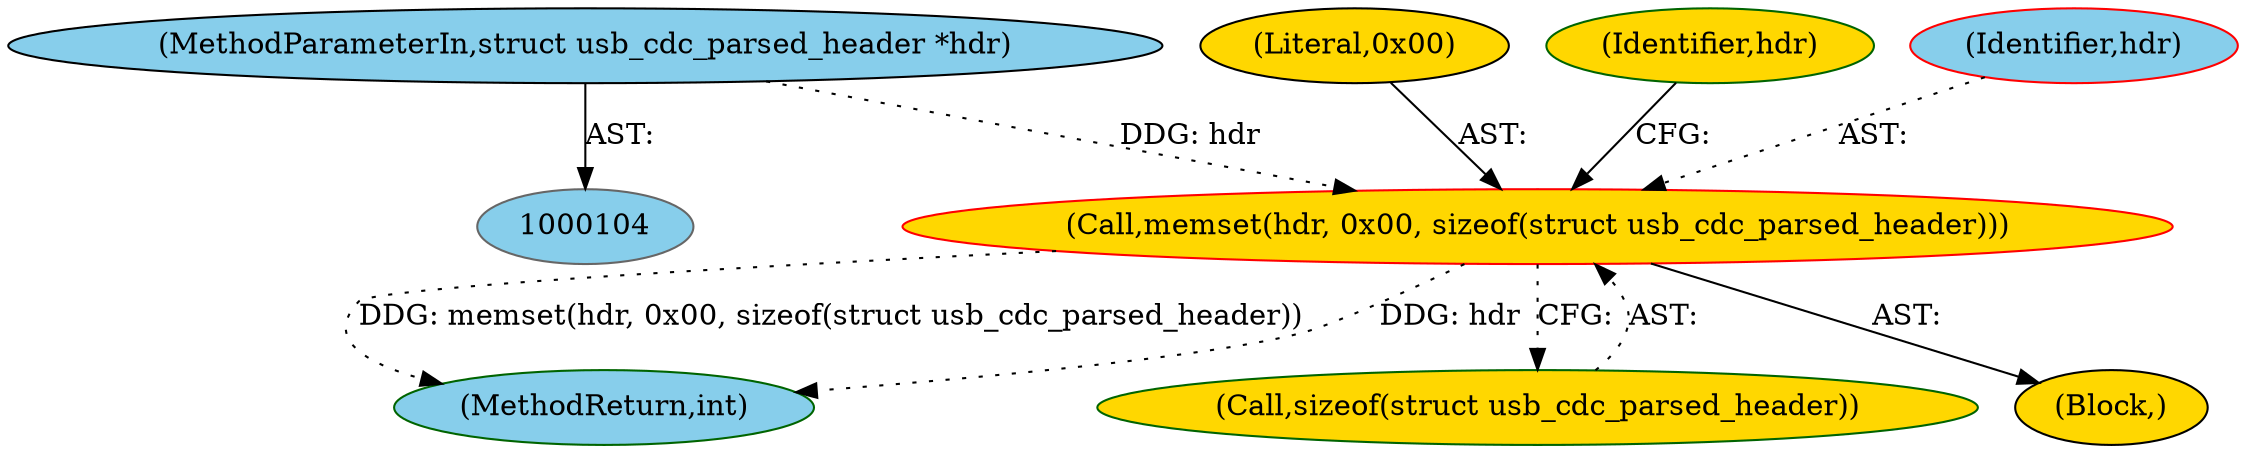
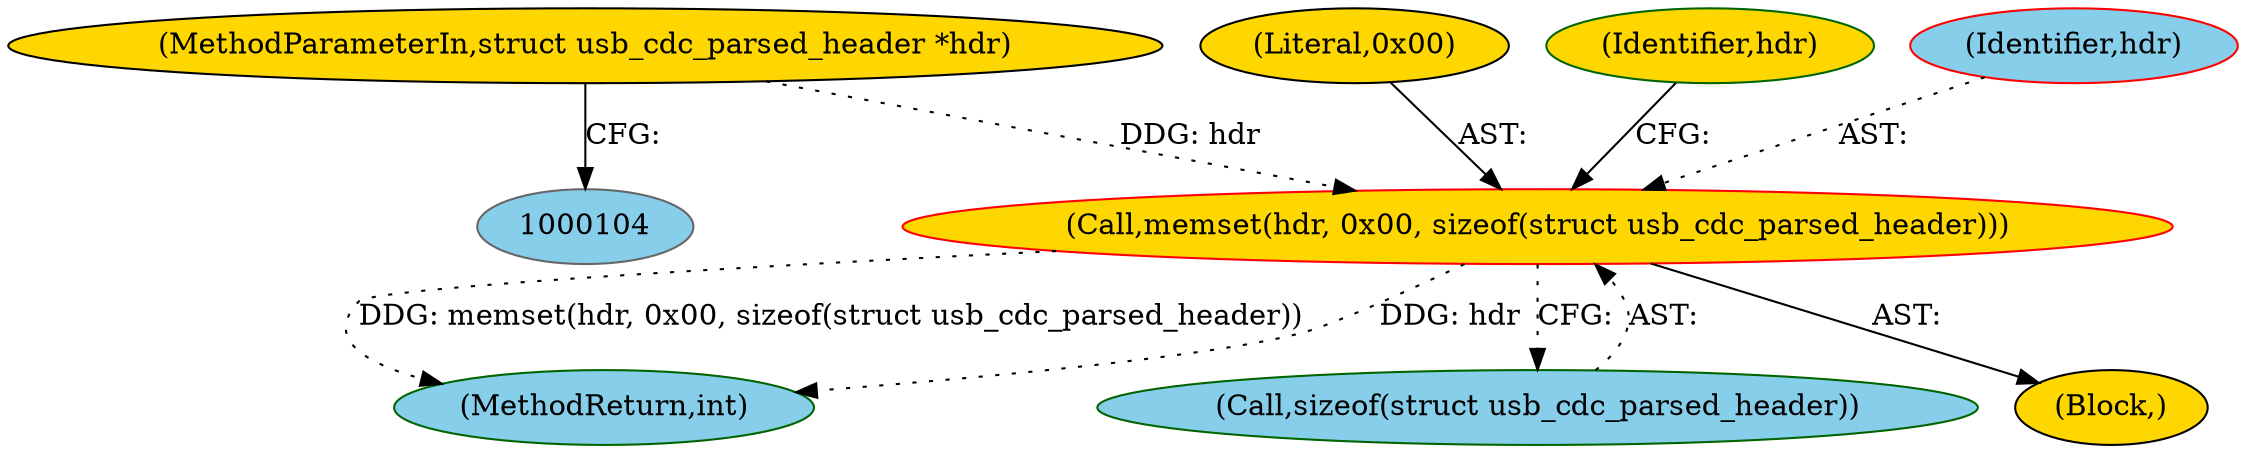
node "(MethodParameterIn,struct usb_cdc_parsed_header *hdr)": fillcolor skyblue -> gold
edge "(MethodParameterIn,struct usb_cdc_parsed_header *hdr)" -> "1000104": label "AST: " -> "CFG: "
node "(Call,sizeof(struct usb_cdc_parsed_header))": fillcolor gold -> skyblue
